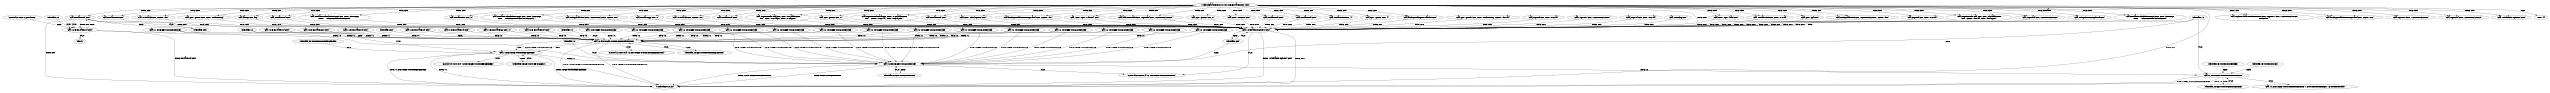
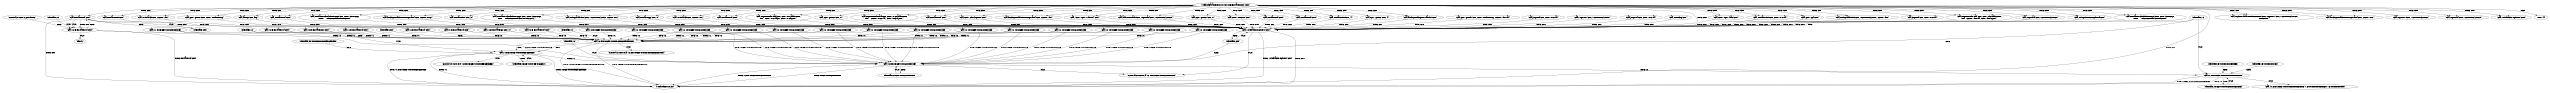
edge "(MethodParameterIn,struct x86_emulate_ctxt *ctxt)" -> "(Call,string_insn_completed(ctxt))": label "DDG: emulate" -> "DDG: ctxt"
node "(Call,fetch_possible_mmx_operand(ctxt, &ctxt->src2))": added
node "(Identifier,X86EMUL_PROPAGATE_FAULT)": removed
